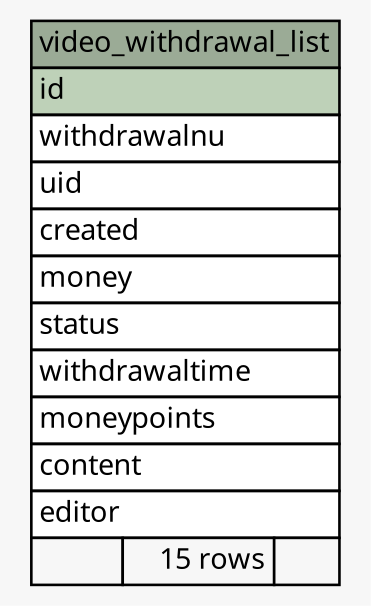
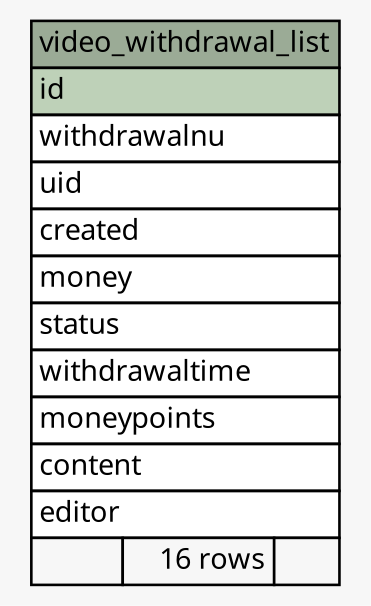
node "video_withdrawal_list": text "15 rows" -> "16 rows"
